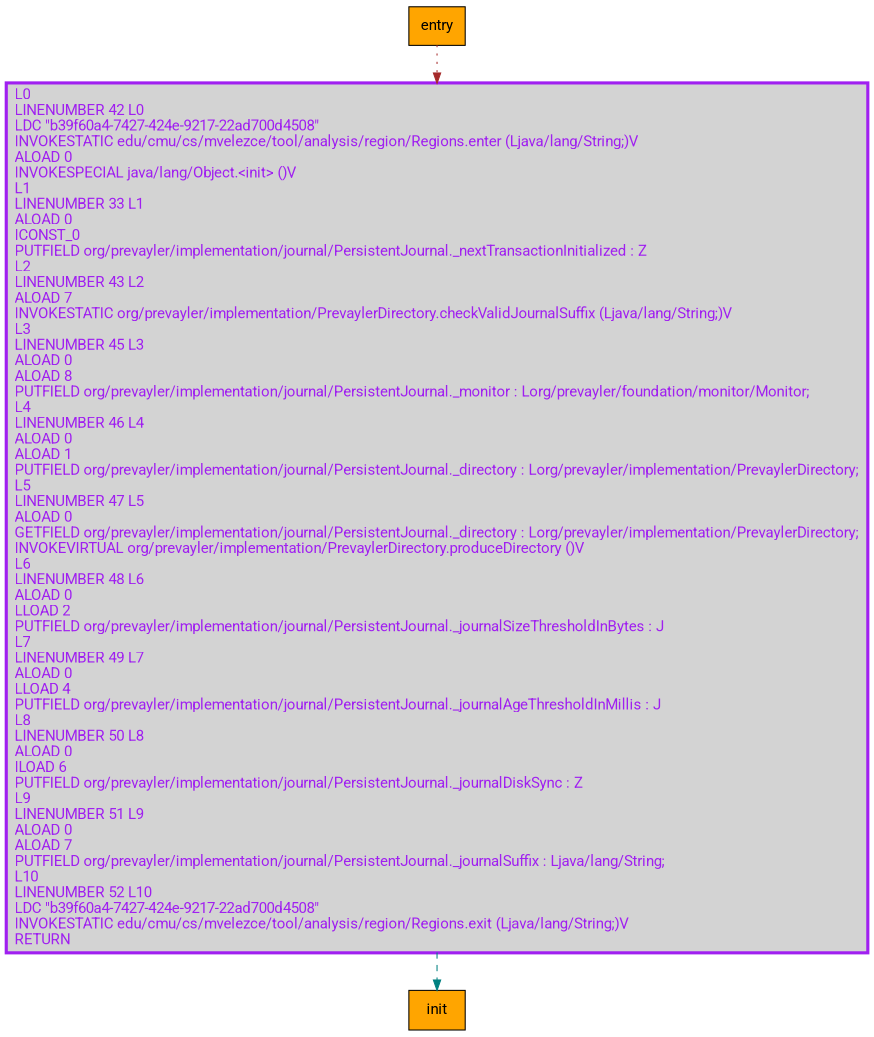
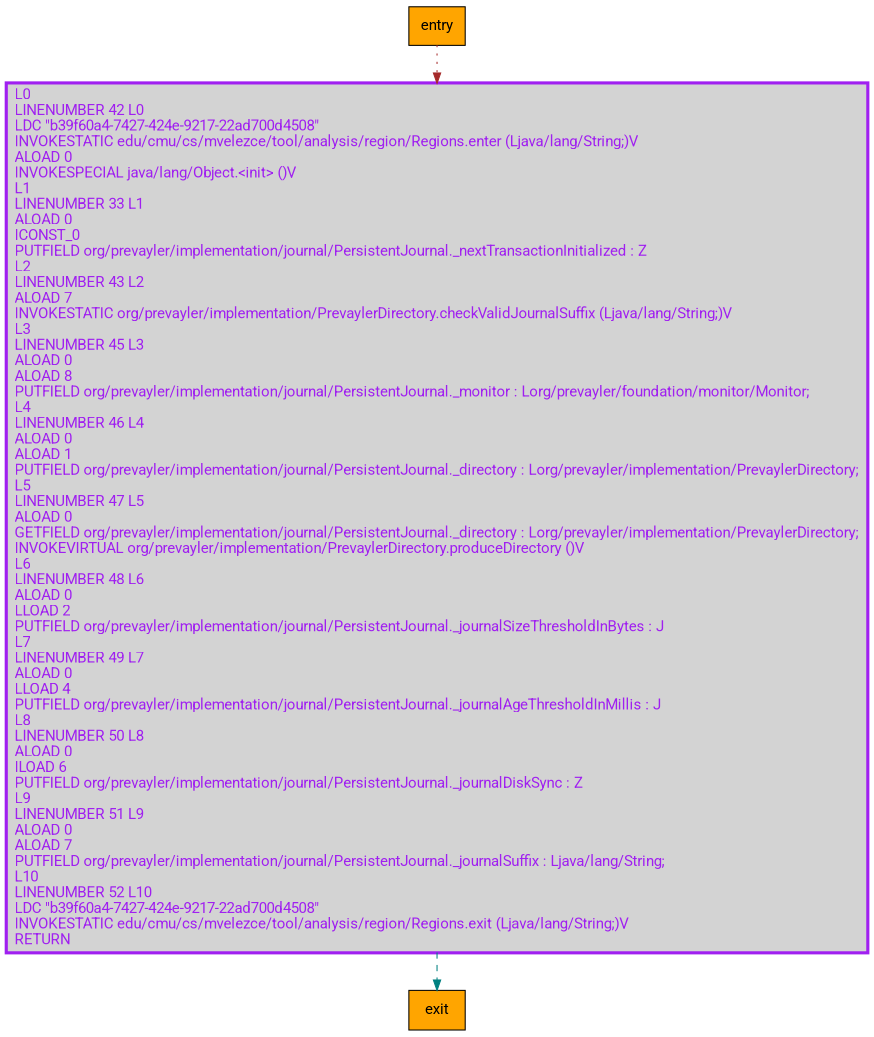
node "init": label "init" -> "exit"
